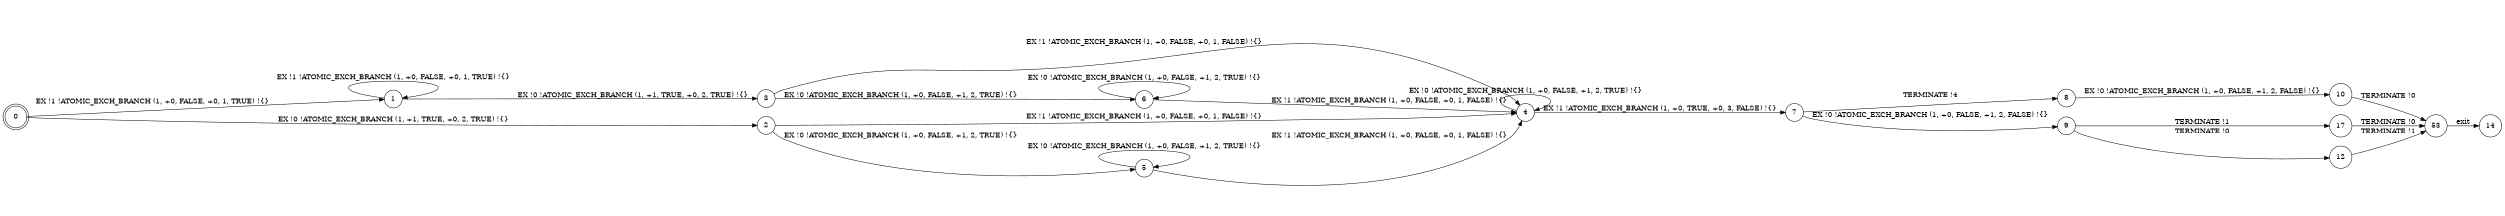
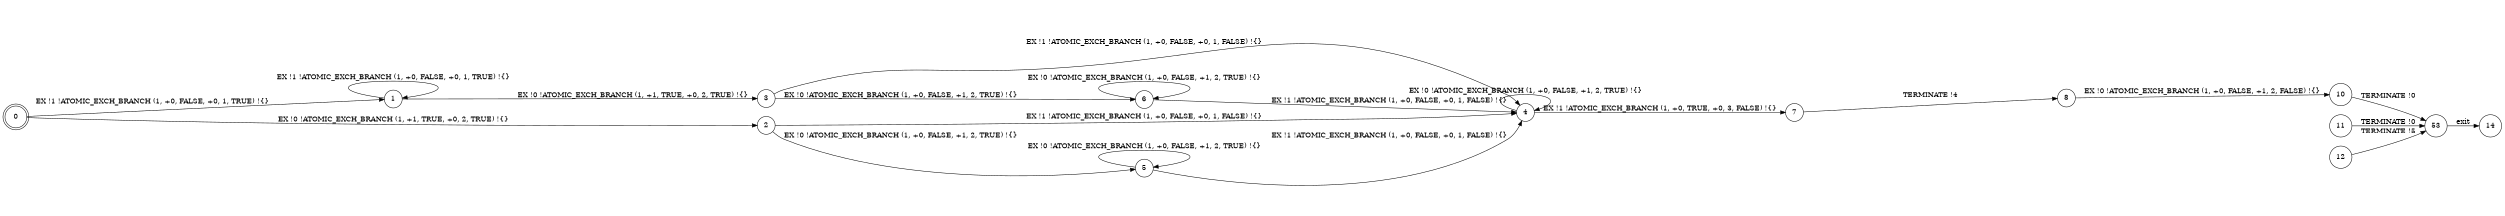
node "9": removed
node "17": label "17" -> "11"
edge "12" -> "53": label "TERMINATE !1" -> "TERMINATE !5"
